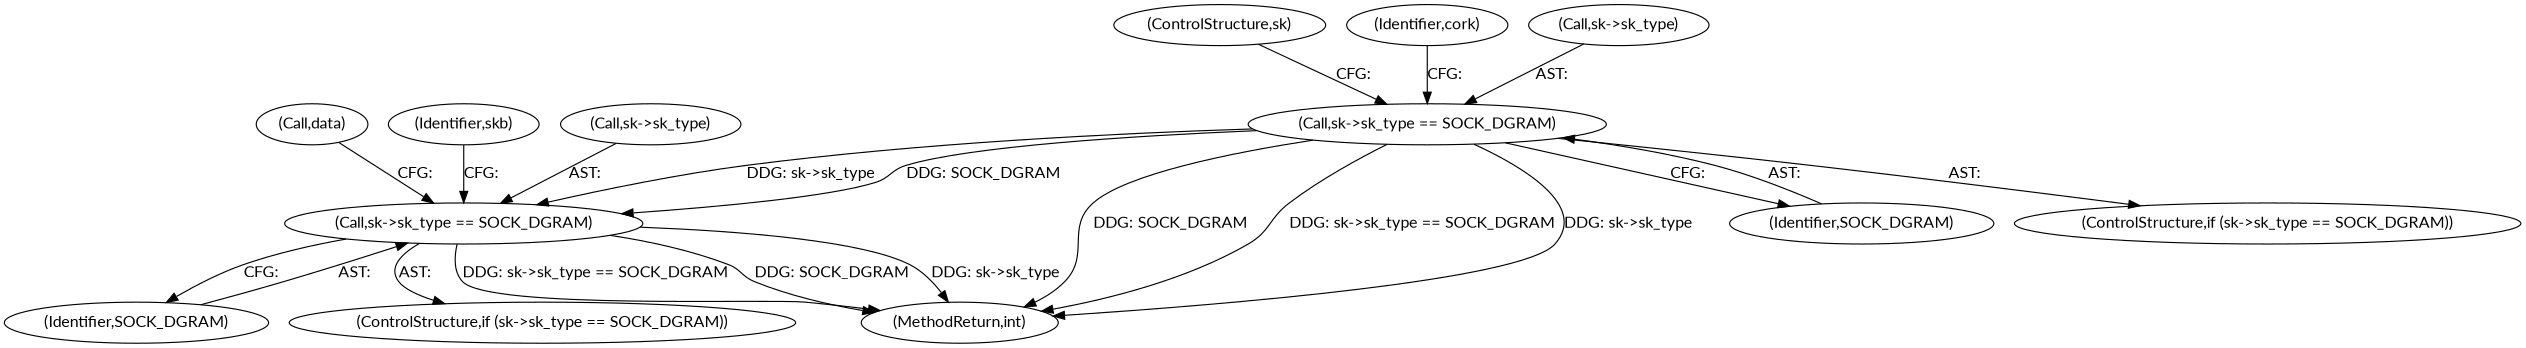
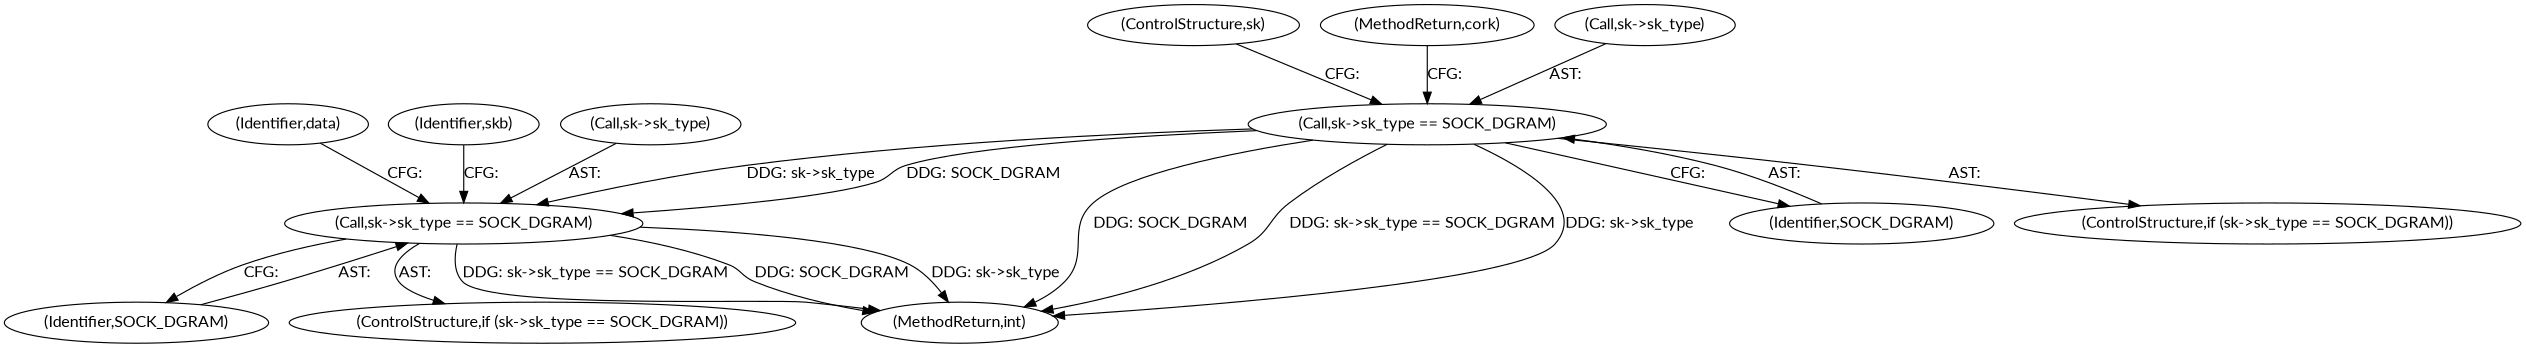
node "(Identifier,cork)": label "(Identifier,cork)" -> "(MethodReturn,cork)"
node "(Call,data)": label "(Call,data)" -> "(Identifier,data)"
